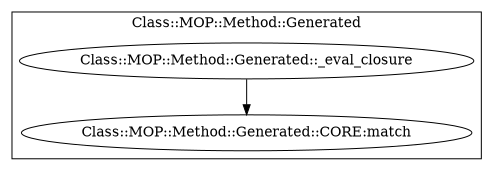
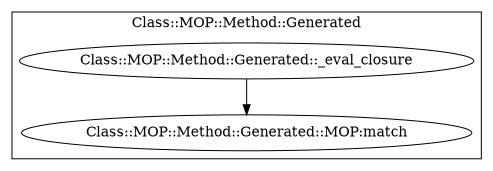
node "Class::MOP::Method::Generated::CORE:match": label "Class::MOP::Method::Generated::CORE:match" -> "Class::MOP::Method::Generated::MOP:match"
